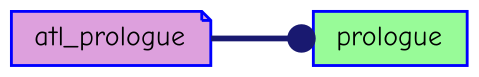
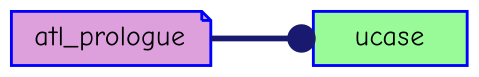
node "prologue": label "prologue" -> "ucase"
